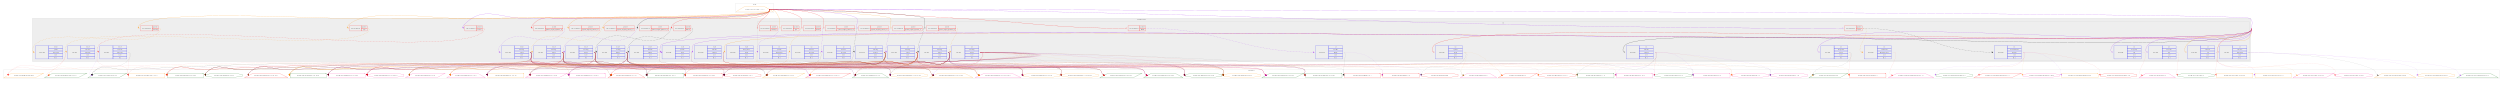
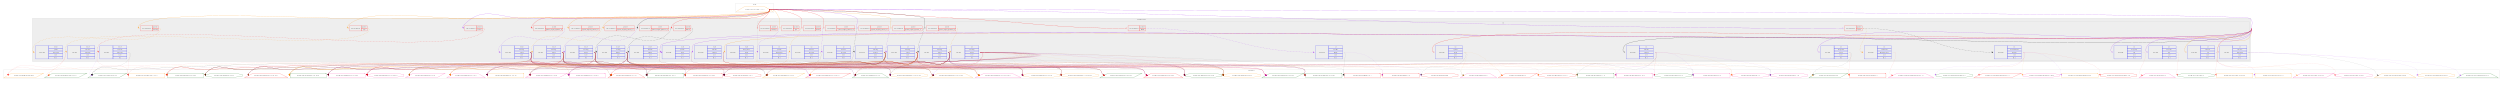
node "portage://dev-lang/python-3.8.19_p3": color darkgreen -> red
